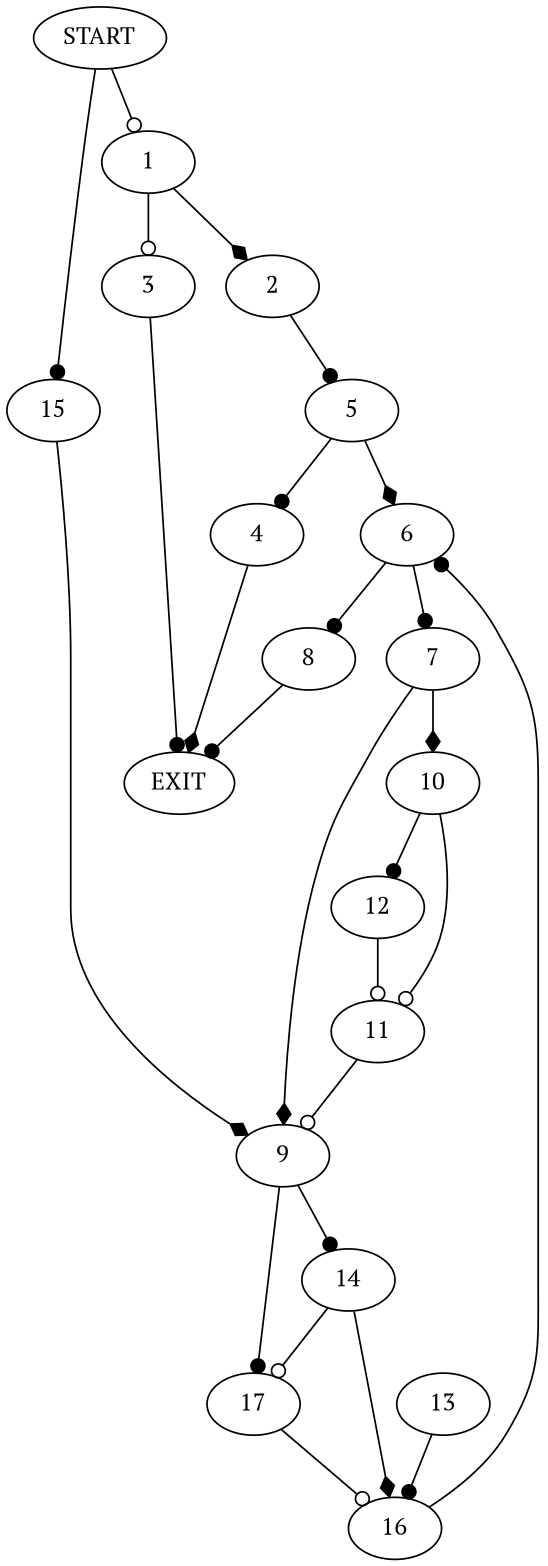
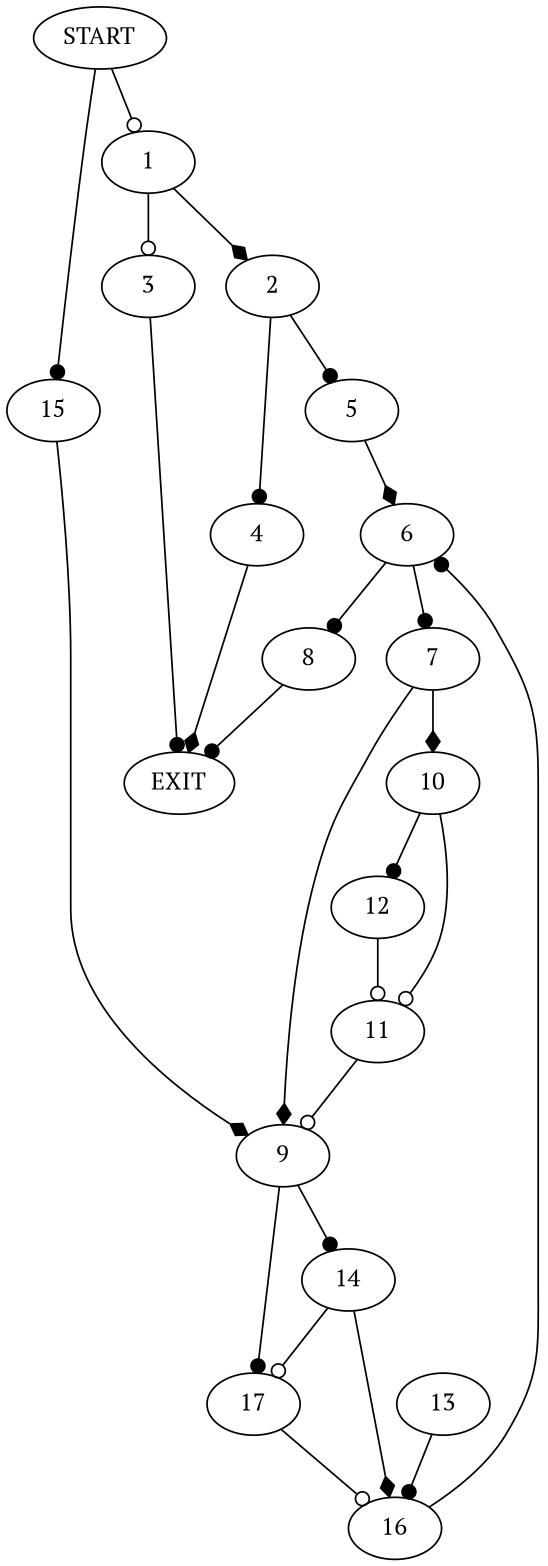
edge "5" -> "4": now "2" -> "4"
